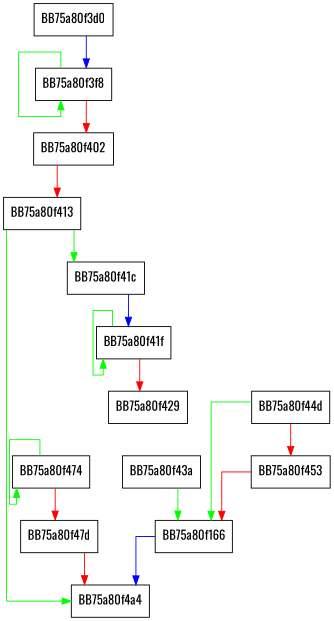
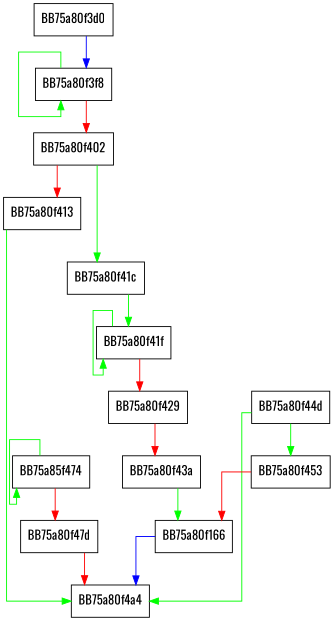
edge "BB75a80f413" -> "BB75a80f41c": now "BB75a80f402" -> "BB75a80f41c"
edge "BB75a80f41c" -> "BB75a80f41f": color blue -> green
edge "BB75a80f429" -> "BB75a80f43a": added
edge "BB75a80f44d" -> "BB75a80f453": color red -> green
edge "BB75a80f44d" -> "BB75a80f166": now "BB75a80f44d" -> "BB75a80f4a4"
node "BB75a80f474": label "BB75a80f474" -> "BB75a85f474"
